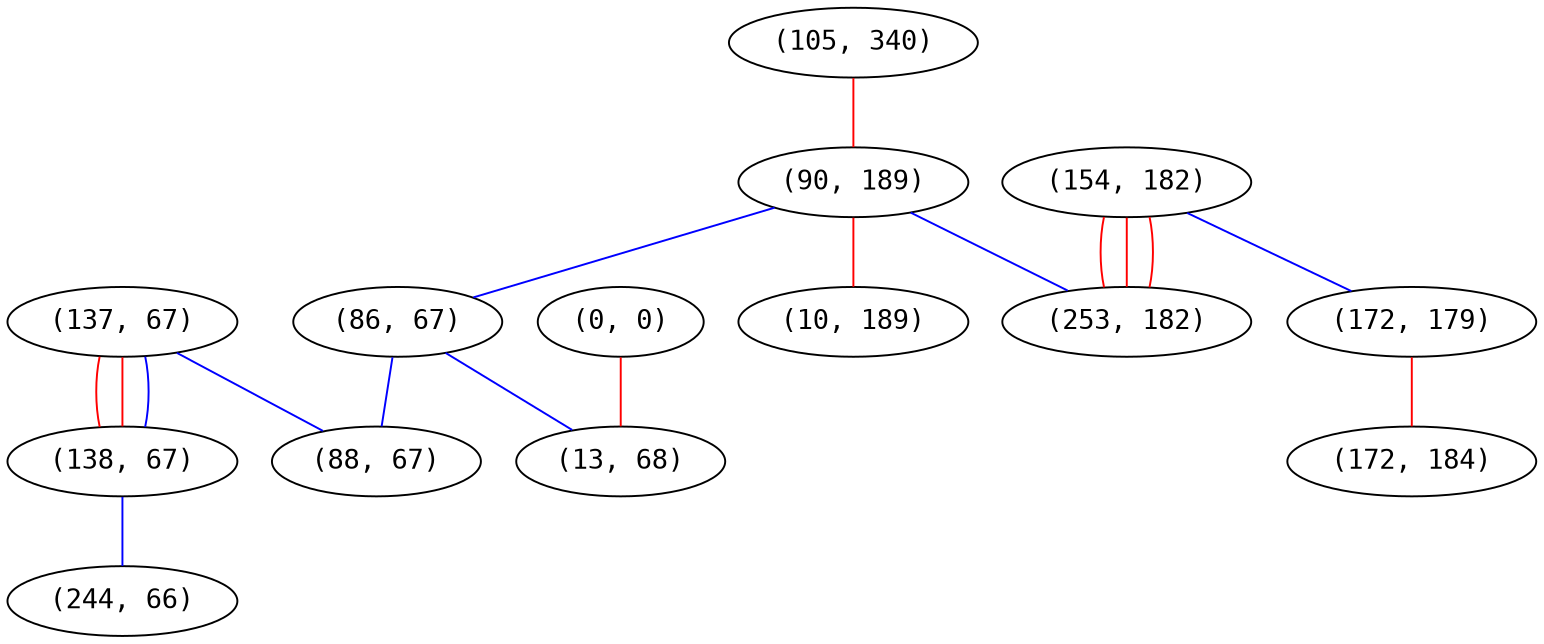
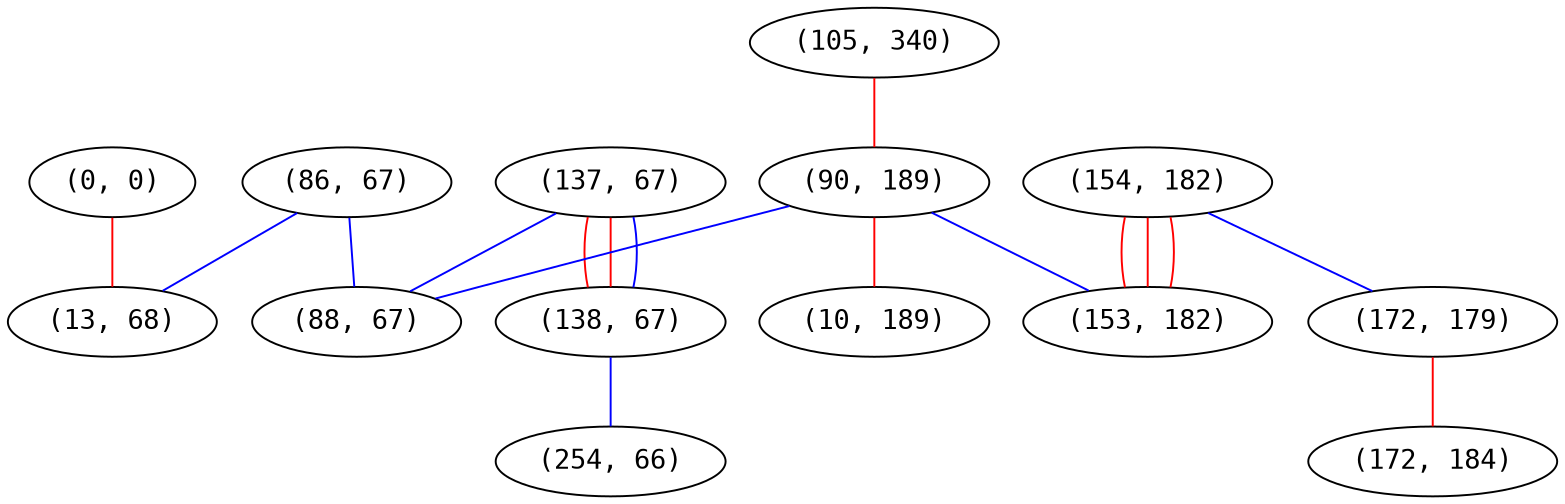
edge "(90, 189)" -- "(86, 67)": now "(90, 189)" -- "(88, 67)"
node "(253, 182)": label "(253, 182)" -> "(153, 182)"
node "(244, 66)": label "(244, 66)" -> "(254, 66)"
